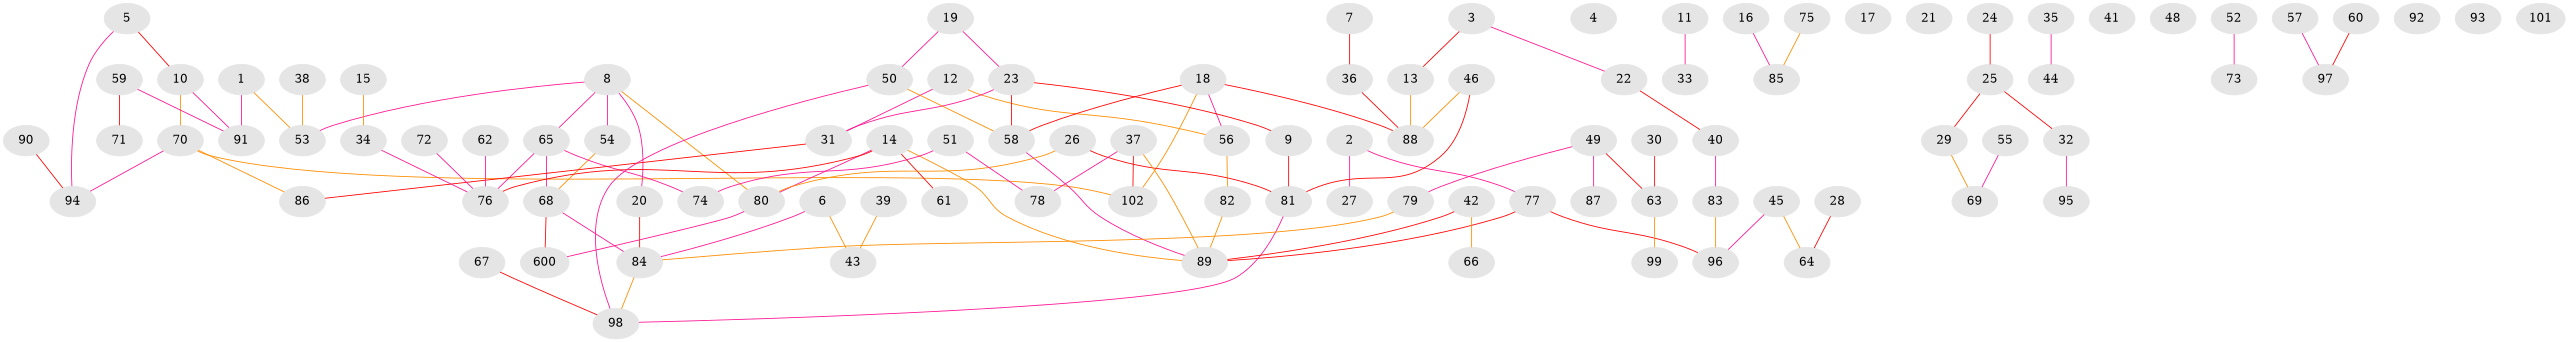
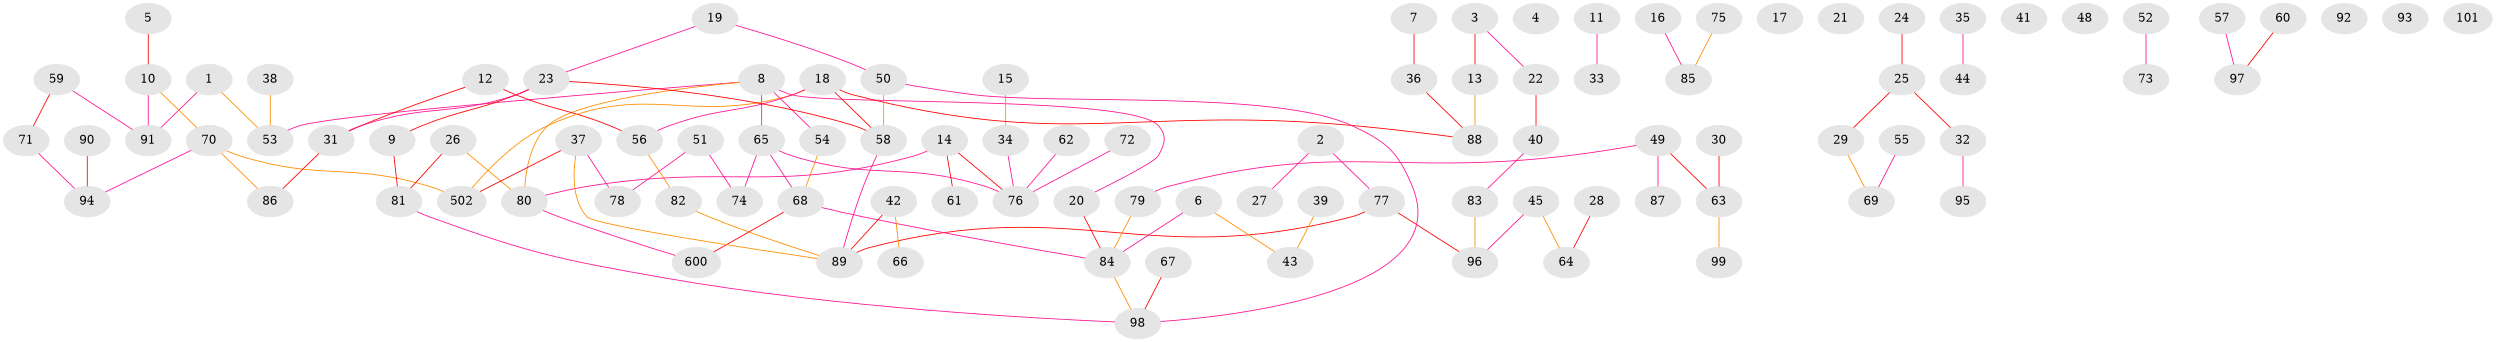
node "46": removed
edge "5" -- "94": now "71" -- "94"
edge "12" -- "31": color deeppink -> red
edge "12" -- "56": color darkorange -> red
node "102": label "102" -> "502"
edge "14" -- "89": removed
